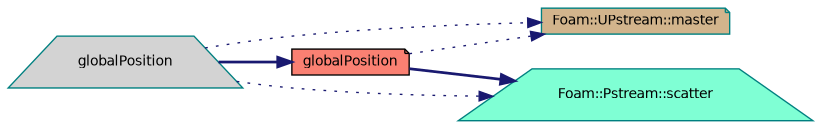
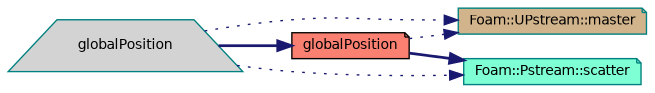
node "Foam::Pstream::scatter": shape trapezium -> note
